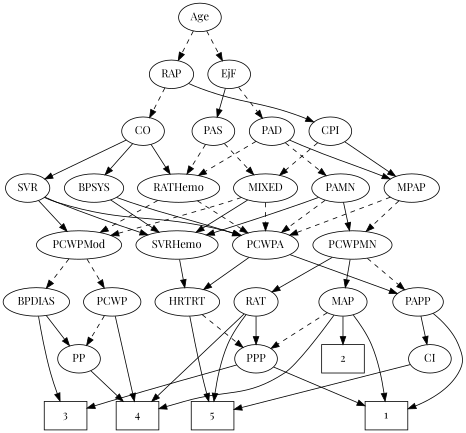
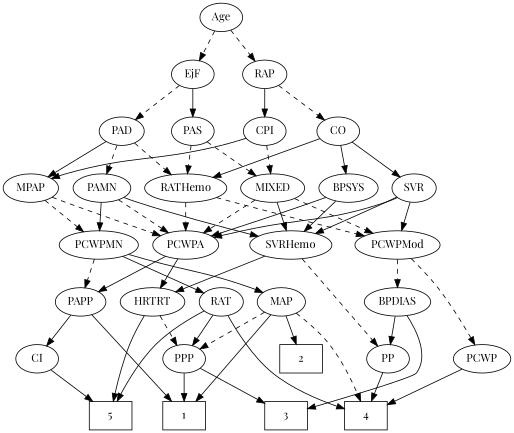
edge "PCWP" -> "PP": now "SVRHemo" -> "PP"
edge "MAP" -> "4": style solid -> dashed
